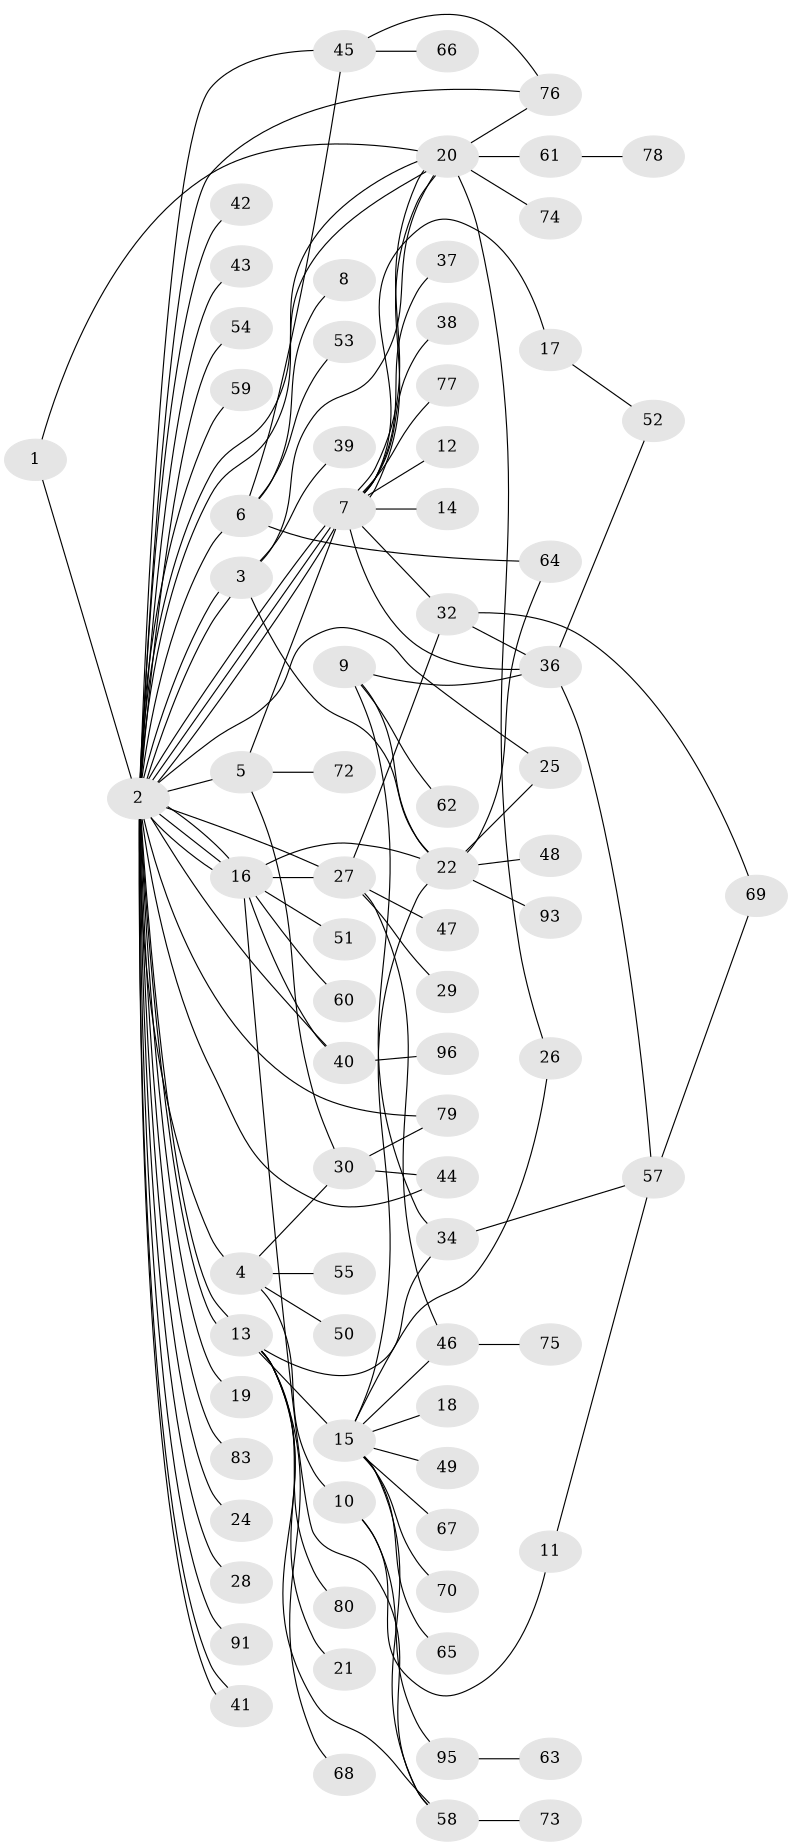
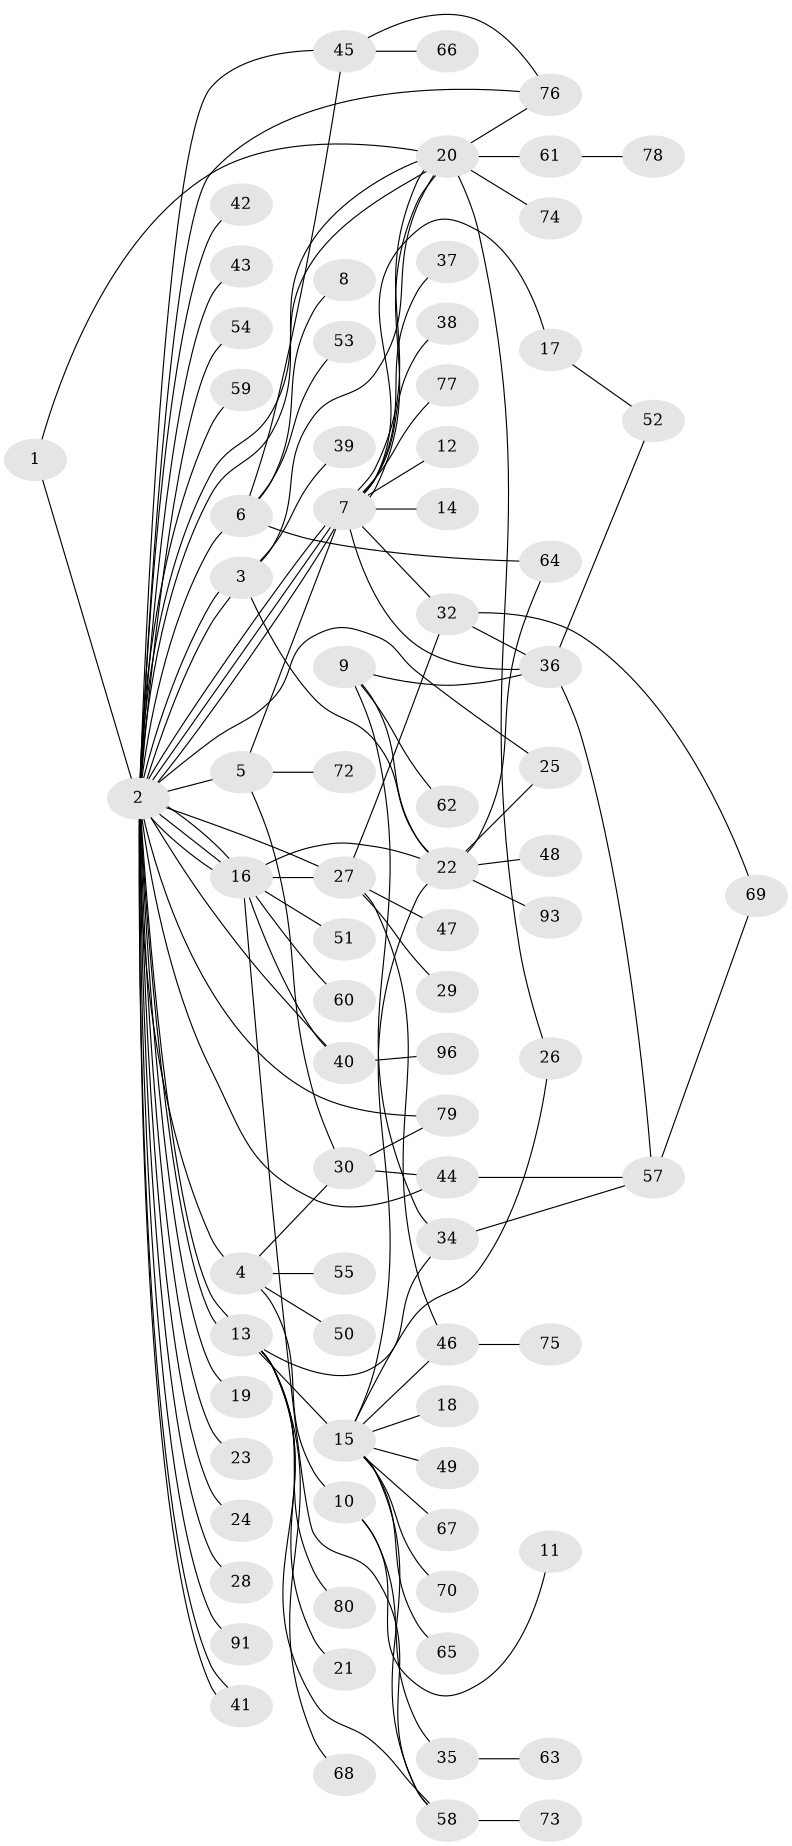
edge "57" -- "11": now "57" -- "44"
node "83": label "83" -> "23"
node "95": label "95" -> "35"
